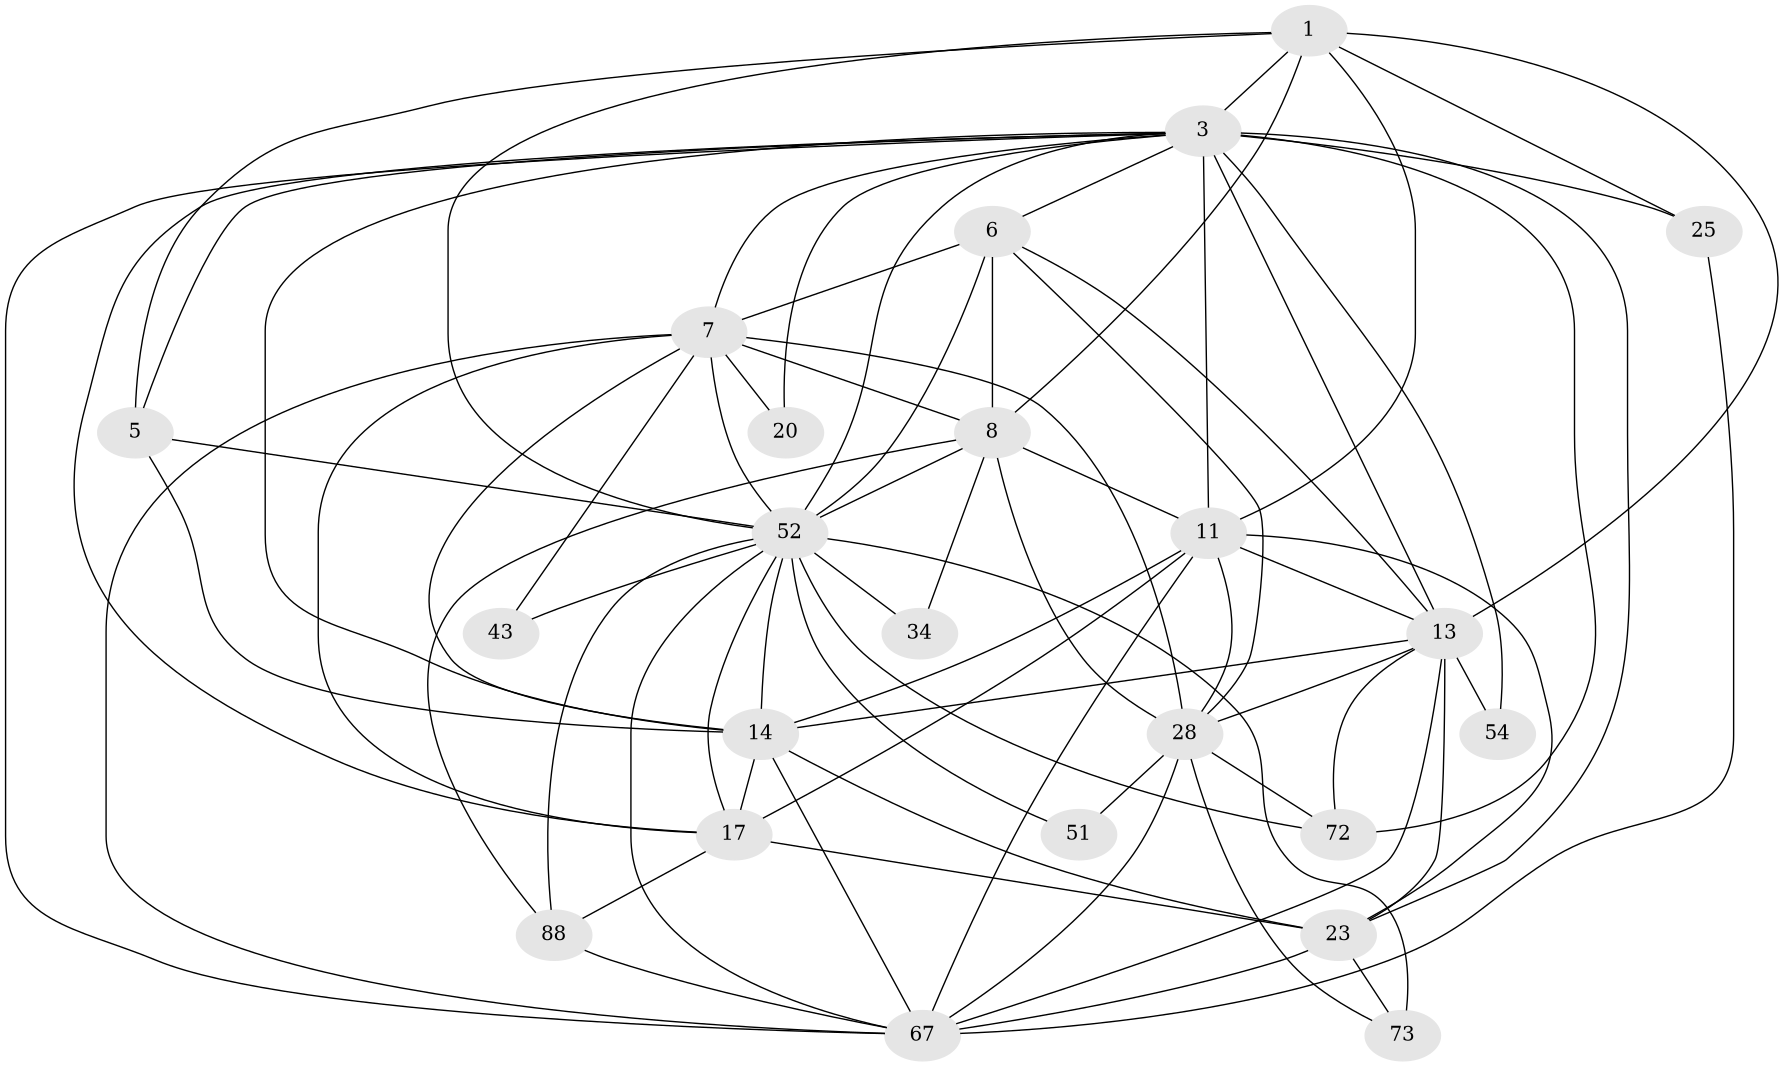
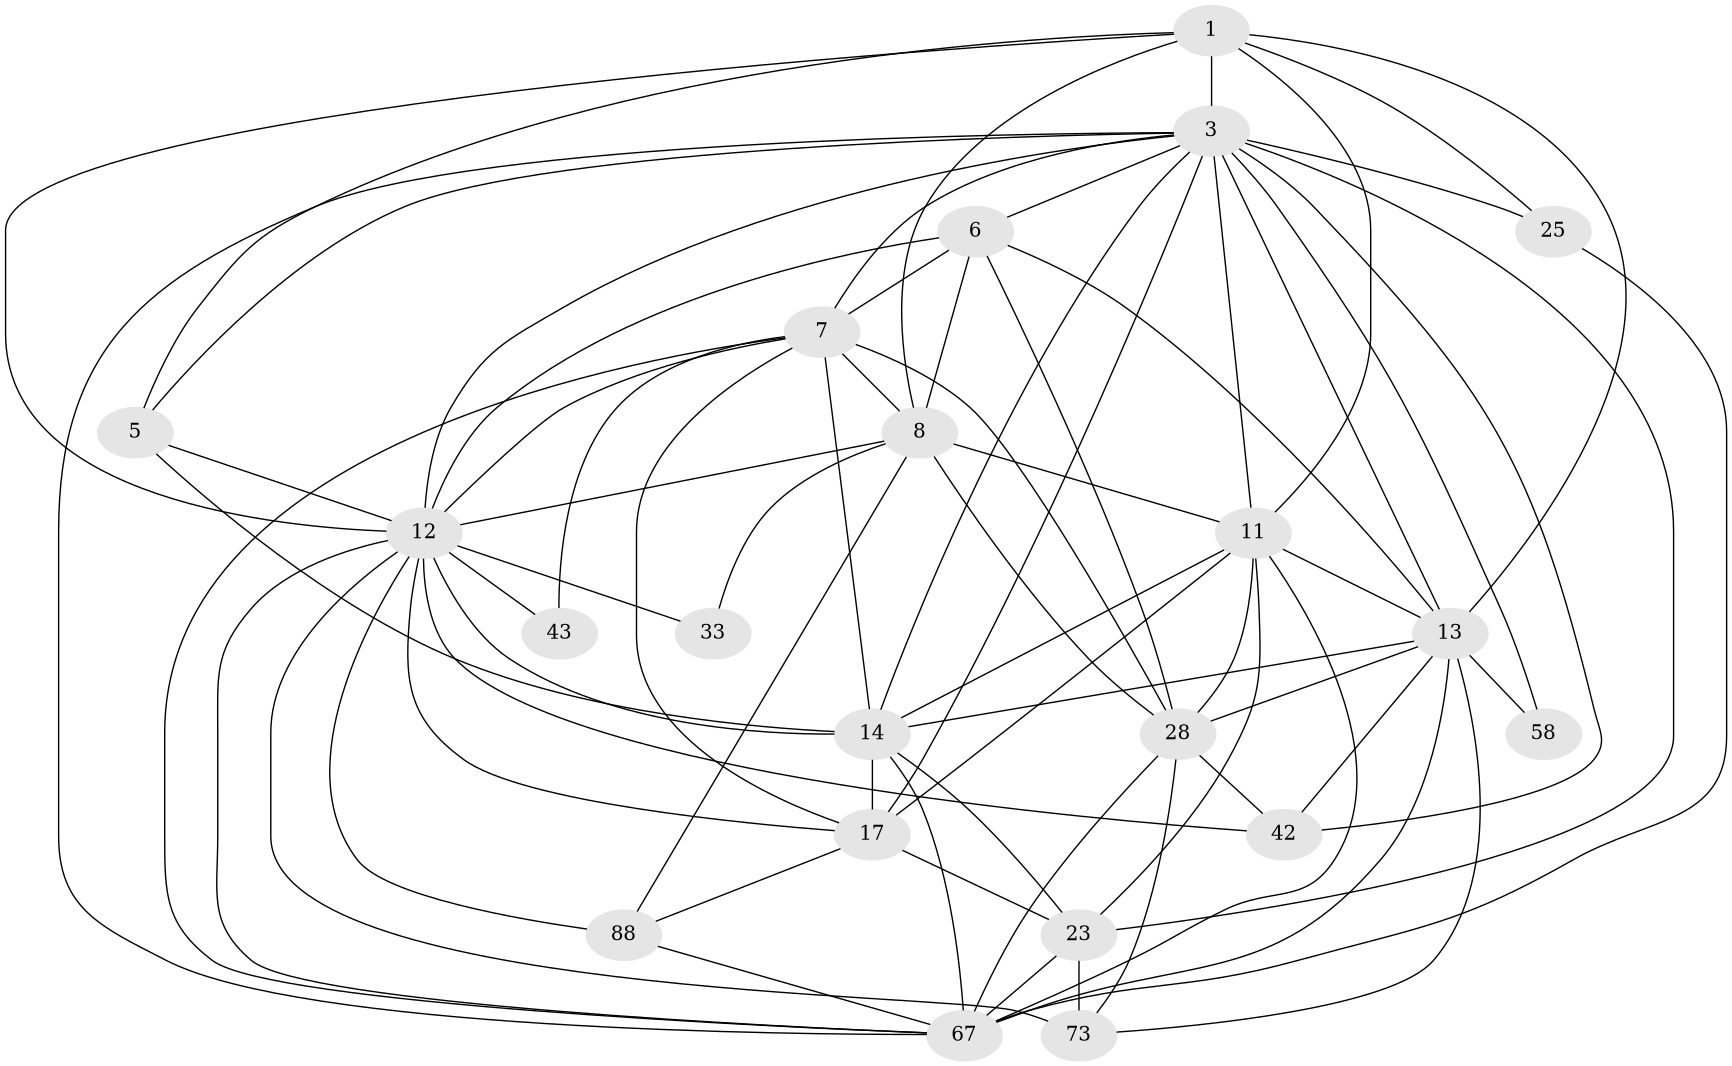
node "20": removed
node "52": label "52" -> "12"
node "34": label "34" -> "33"
node "54": label "54" -> "58"
edge "13" -- "23": now "13" -- "73"
node "51": removed
node "72": label "72" -> "42"
